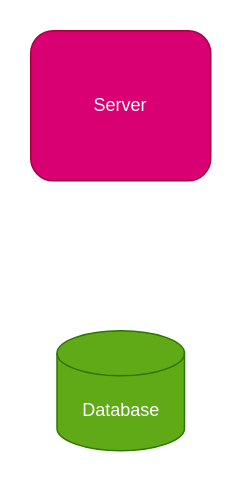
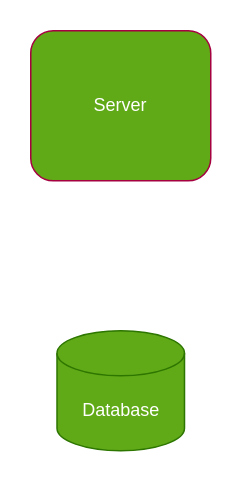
node "Server": fillcolor #d80073 -> #60a917
